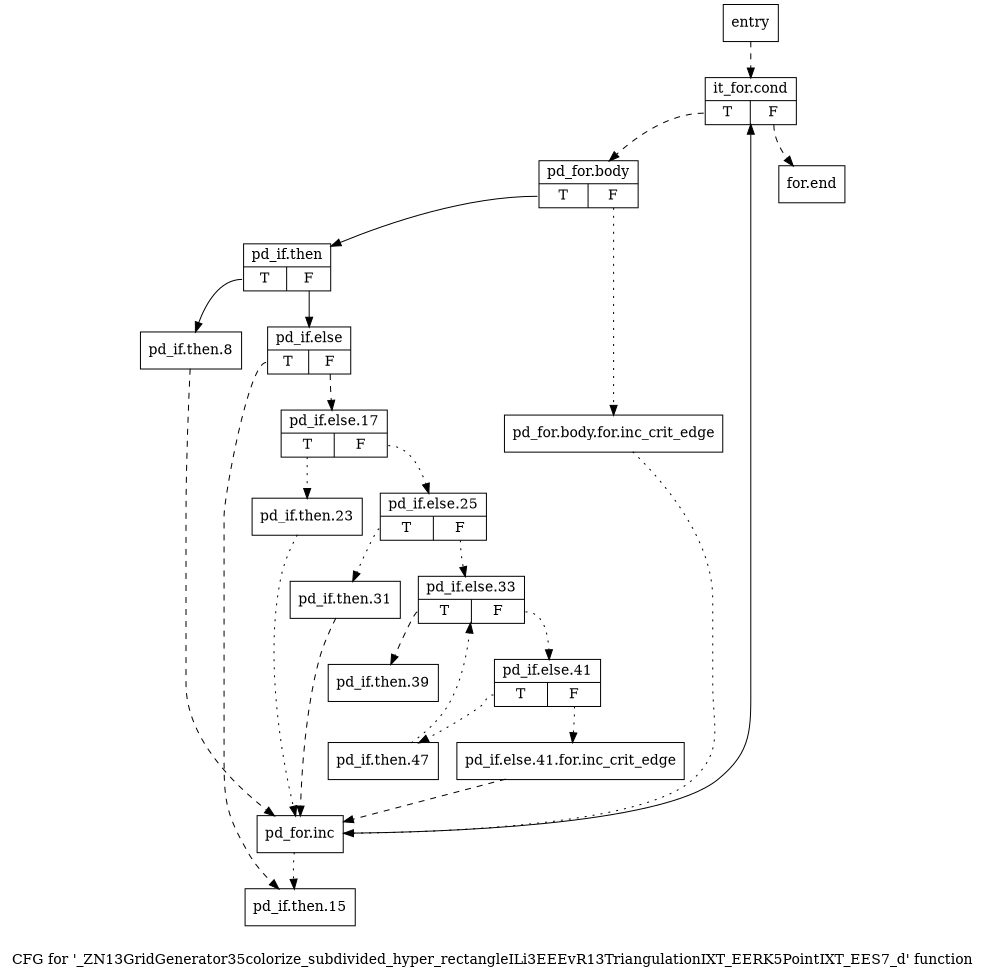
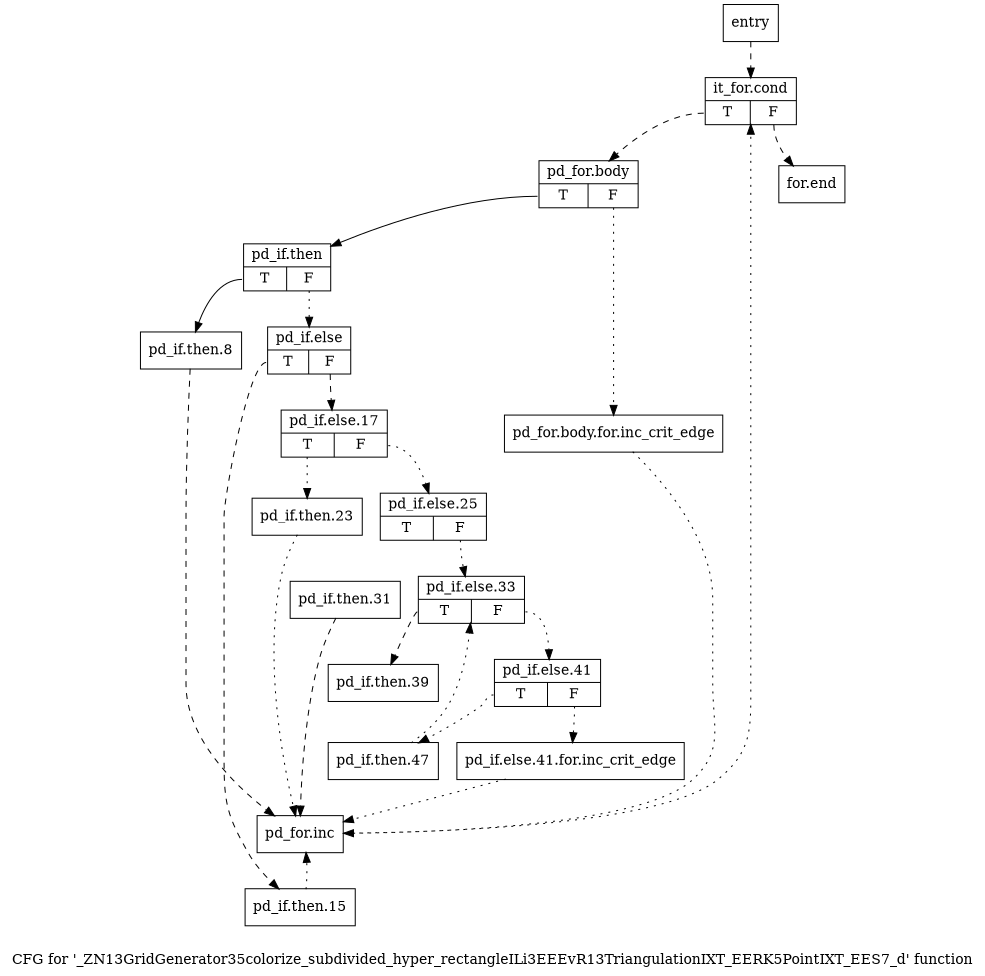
edge "pd_if.then" -> "pd_if.else": style solid -> dotted
edge "pd_if.else.25" -> "pd_if.then.31": removed
edge "pd_for.inc" -> "it_for.cond": style solid -> dotted
edge "pd_if.else.41.for.inc_crit_edge" -> "pd_for.inc": style dashed -> dotted
edge "pd_for.inc" -> "pd_if.then.15": reversed
